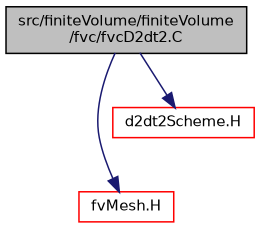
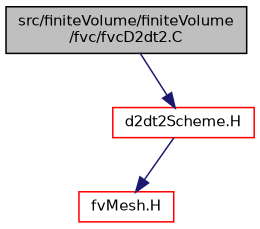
edge "src/finiteVolume/finiteVolume /fvc/fvcD2dt2.C" -> "fvMesh.H": now "d2dt2Scheme.H" -> "fvMesh.H"
